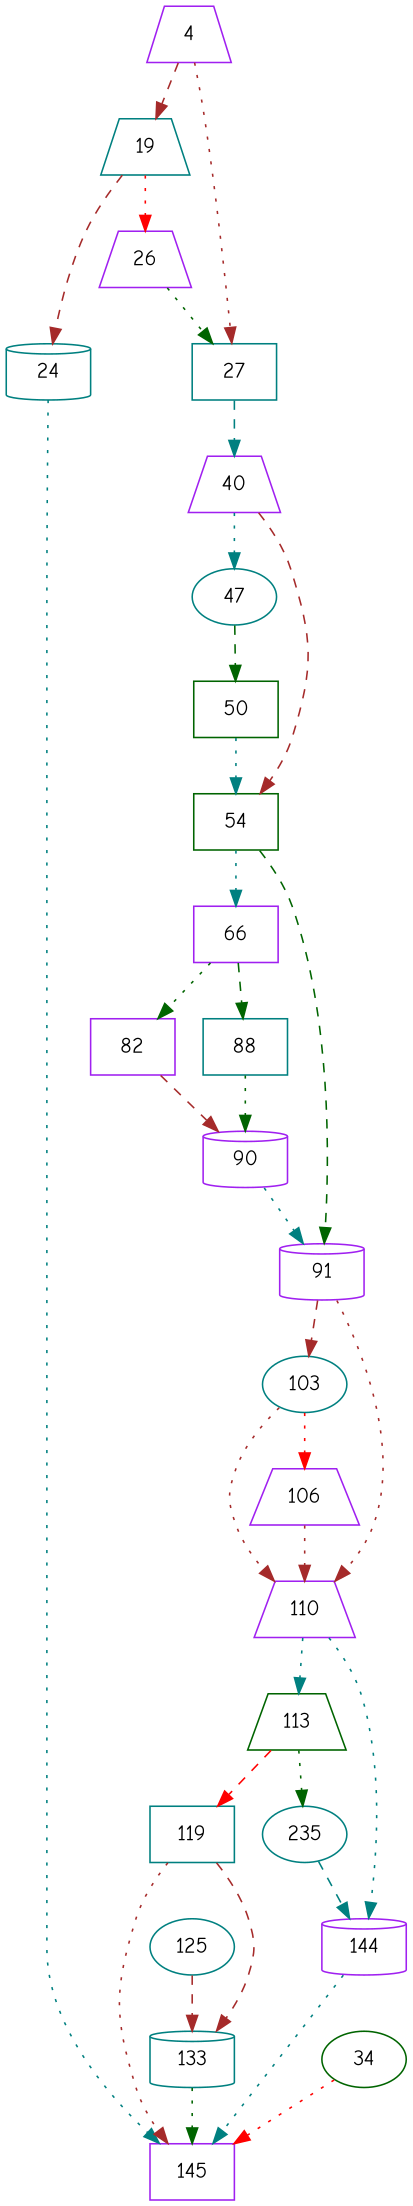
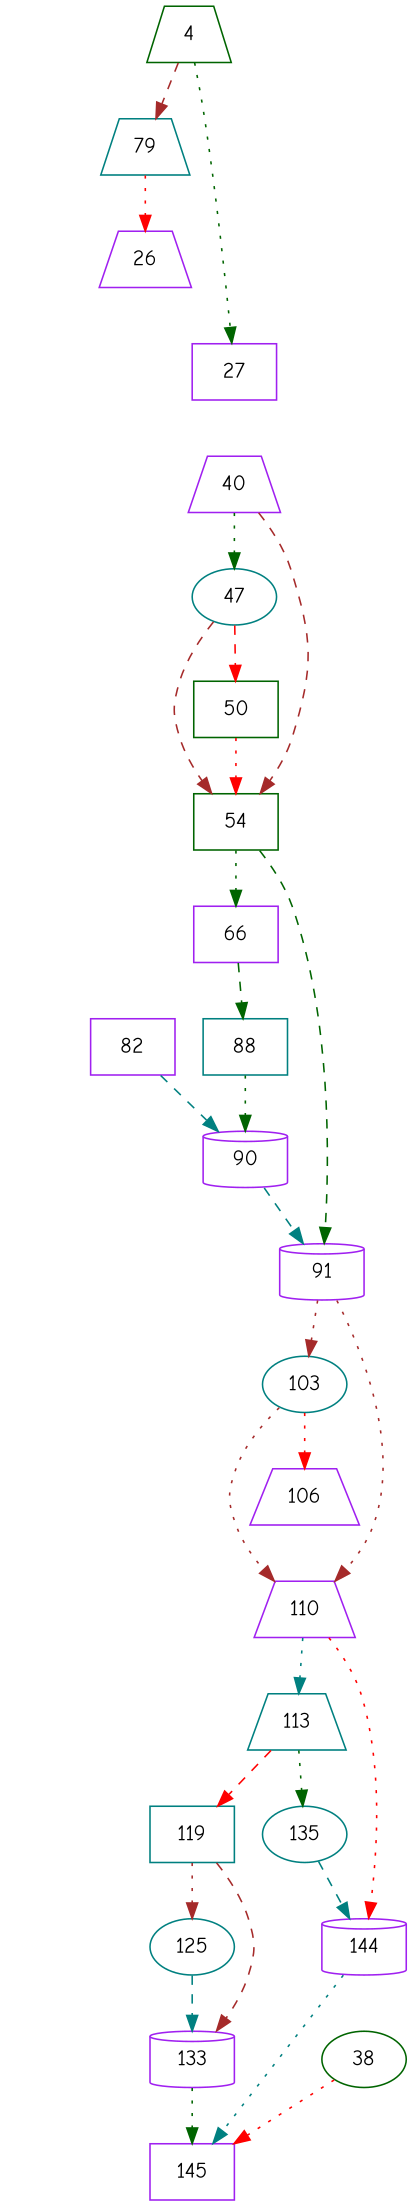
node "4": color purple -> darkgreen
node "19": label "19" -> "79"
edge "4" -> "27": color brown -> darkgreen
edge "26" -> "27": removed
node "24": removed
node "27": color teal -> purple
edge "27" -> "40": removed
edge "40" -> "47": color teal -> darkgreen
edge "47" -> "50": color darkgreen -> red
edge "47" -> "54": added
edge "50" -> "54": color teal -> red
edge "54" -> "66": color teal -> darkgreen
edge "66" -> "82": removed
edge "82" -> "90": color brown -> teal
edge "90" -> "91": style dotted -> dashed
edge "91" -> "103": style dashed -> dotted
edge "106" -> "110": removed
node "113": color darkgreen -> teal
edge "110" -> "144": color teal -> red
node "235": label "235" -> "135"
edge "119" -> "145": now "119" -> "125"
edge "125" -> "133": color brown -> teal
node "133": color teal -> purple
node "34": label "34" -> "38"
